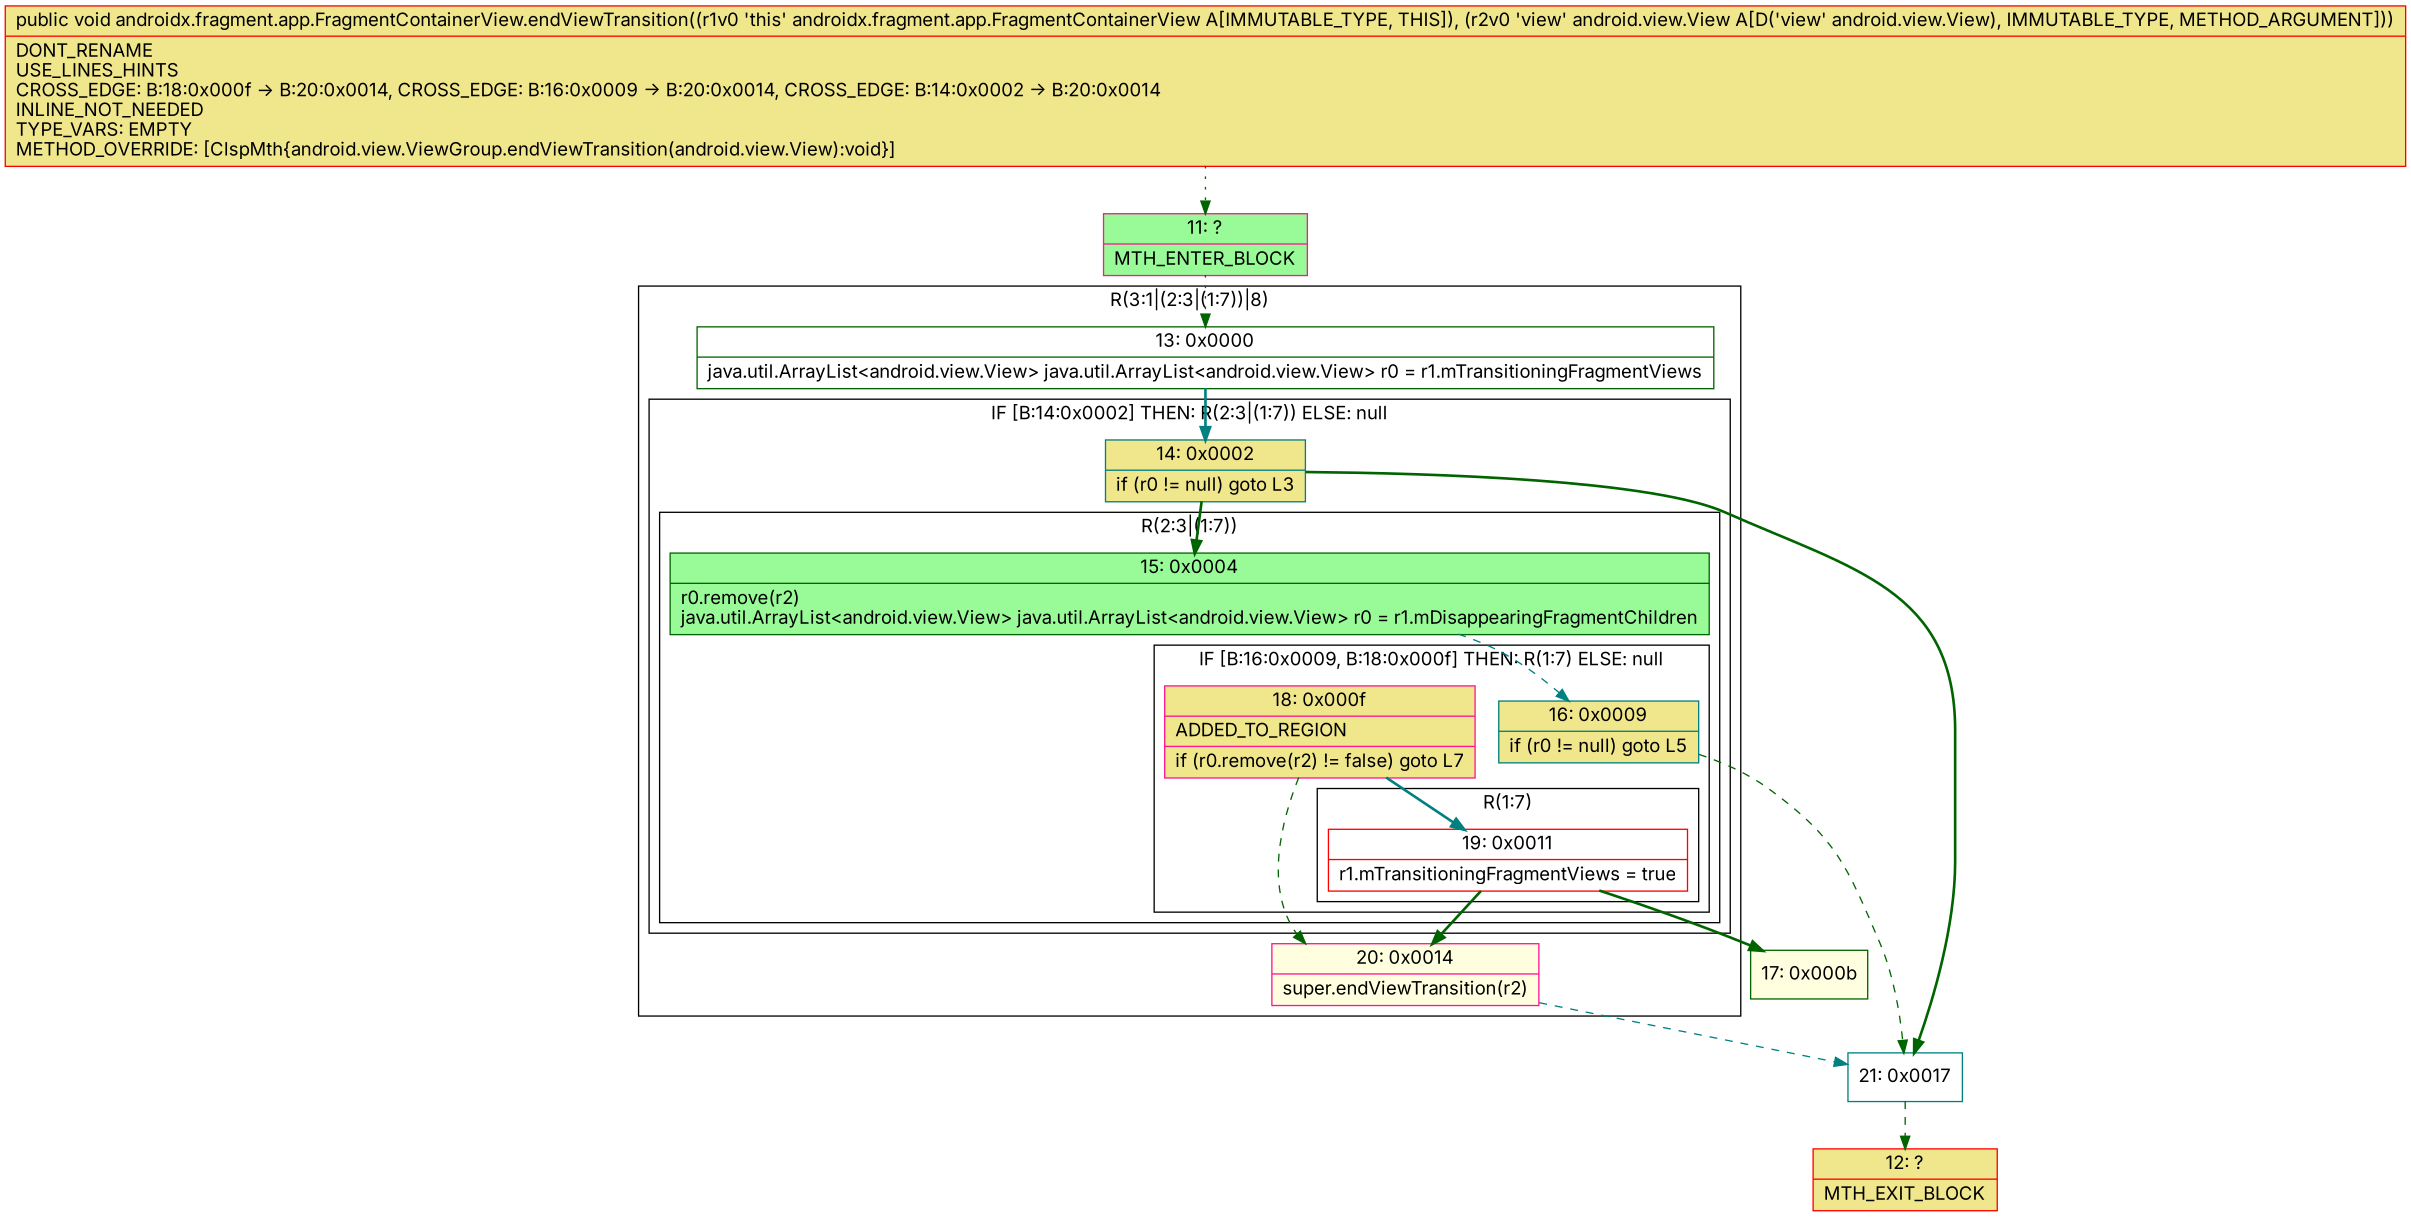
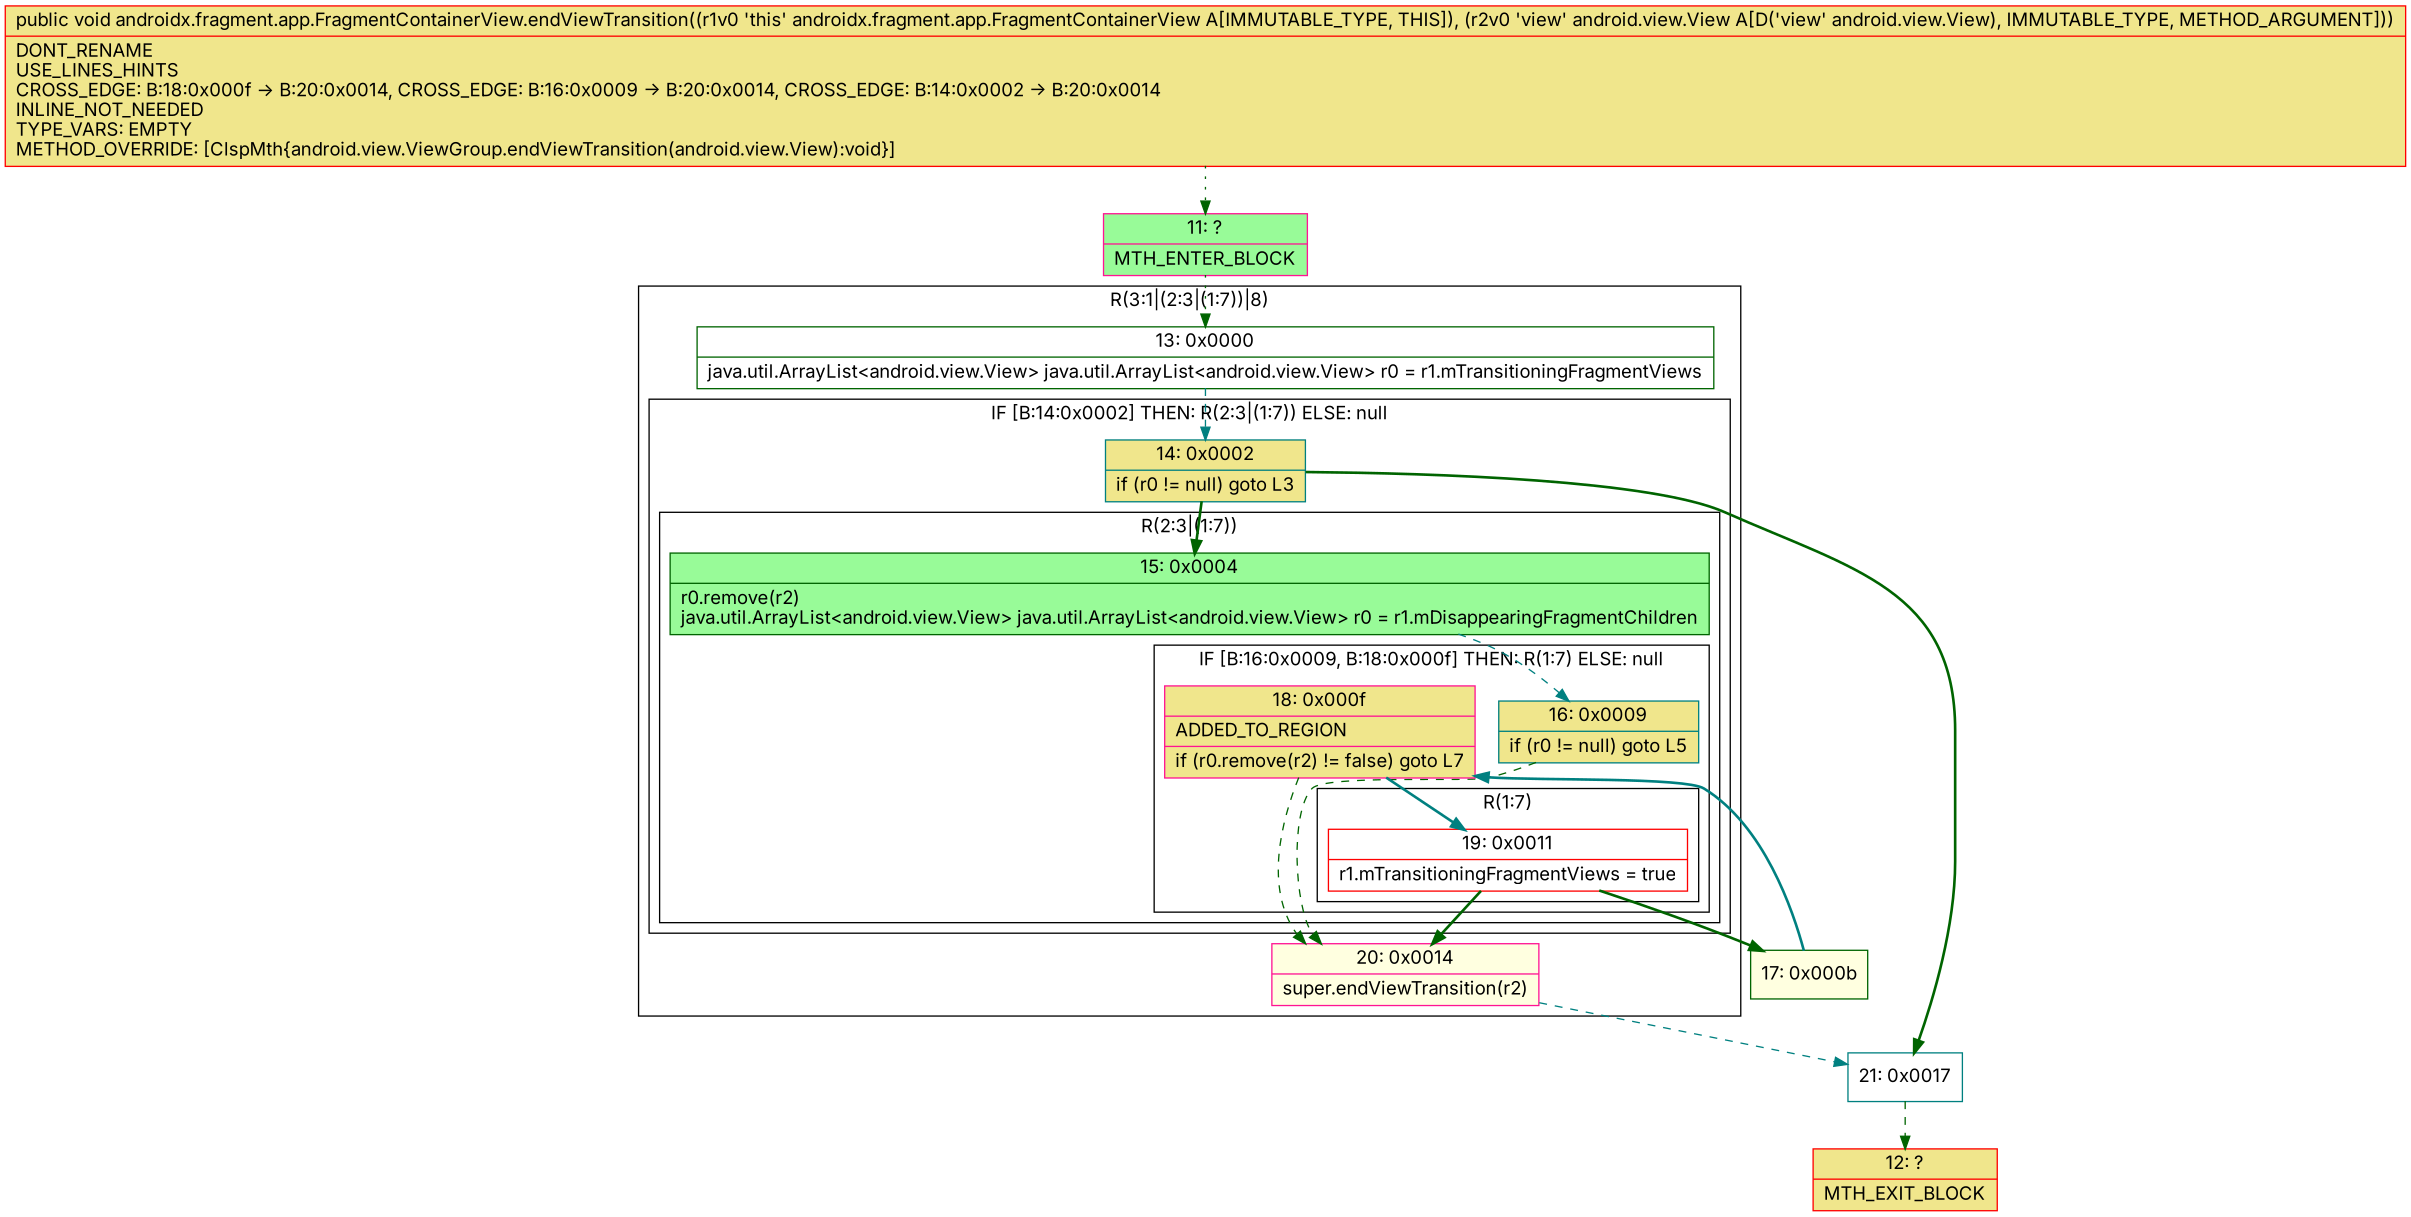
edge "13: 0x0000" -> "14: 0x0002": style bold -> dashed
edge "17: 0x000b" -> "18: 0x000f": added
edge "16: 0x0009" -> "21: 0x0017": now "16: 0x0009" -> "20: 0x0014"
